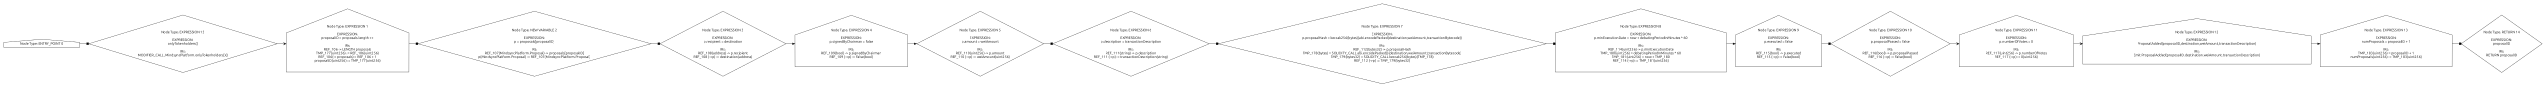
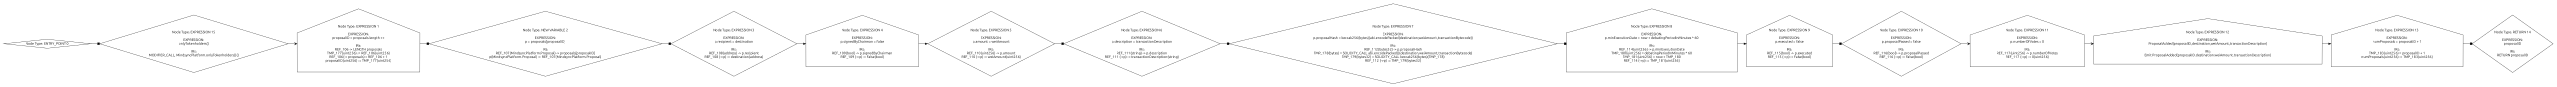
node "Node Type: ENTRY_POINT 0": shape house -> diamond
